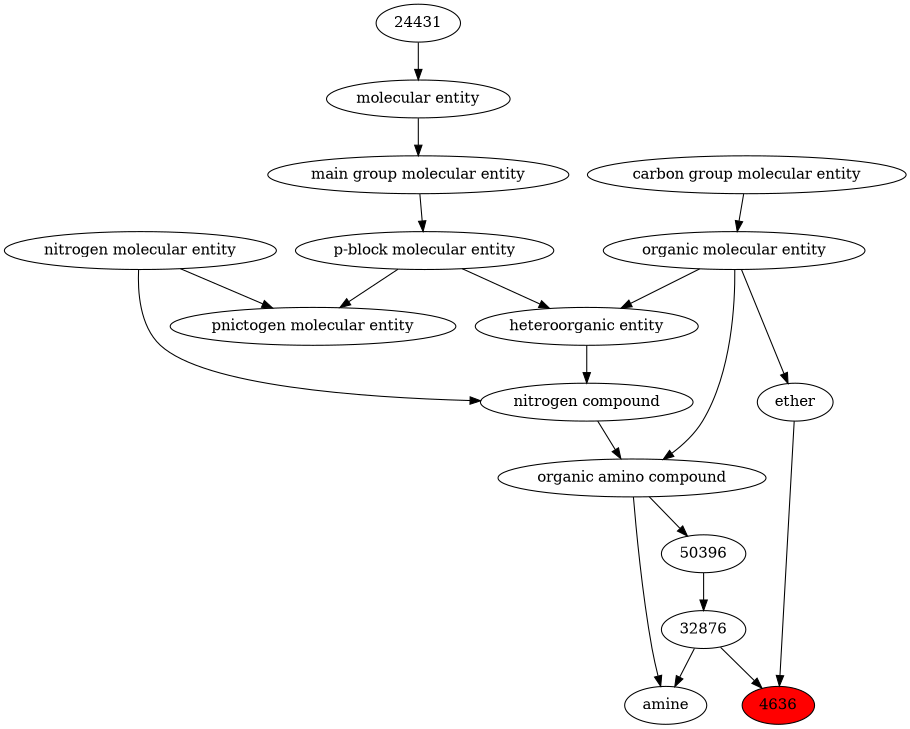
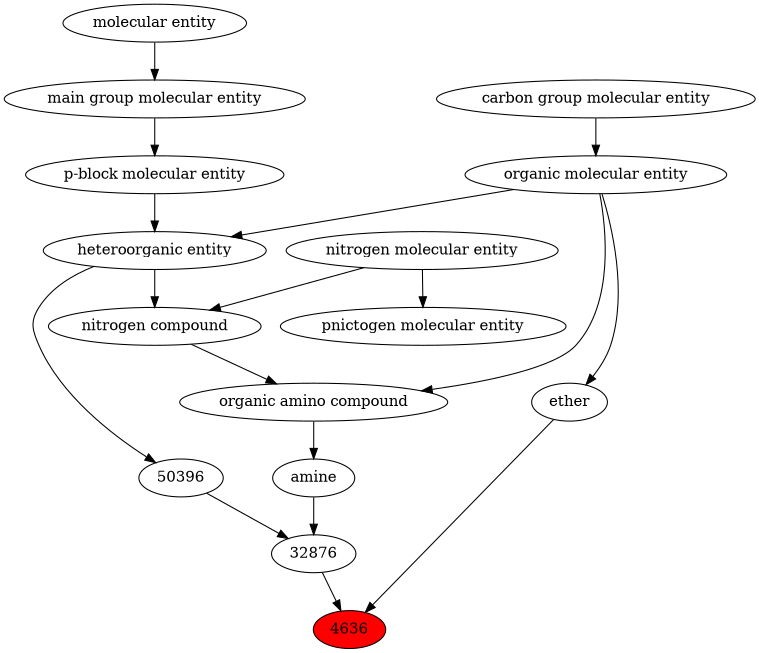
node "24431": removed
edge "p-block molecular entity" -> "pnictogen molecular entity": removed
edge "organic amino compound" -> "50396": now "heteroorganic entity" -> "50396"
edge "32876" -> "amine": reversed
